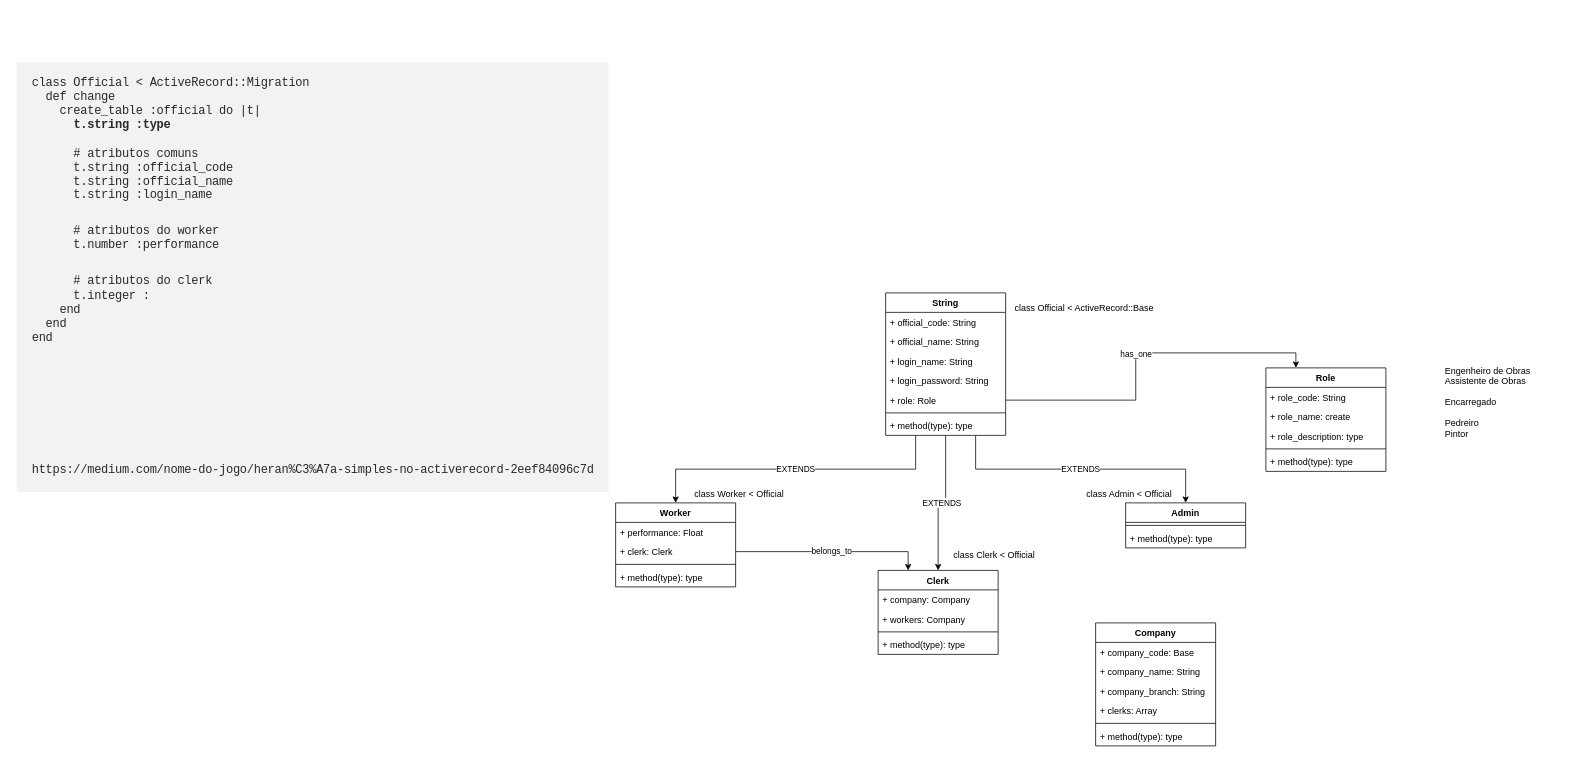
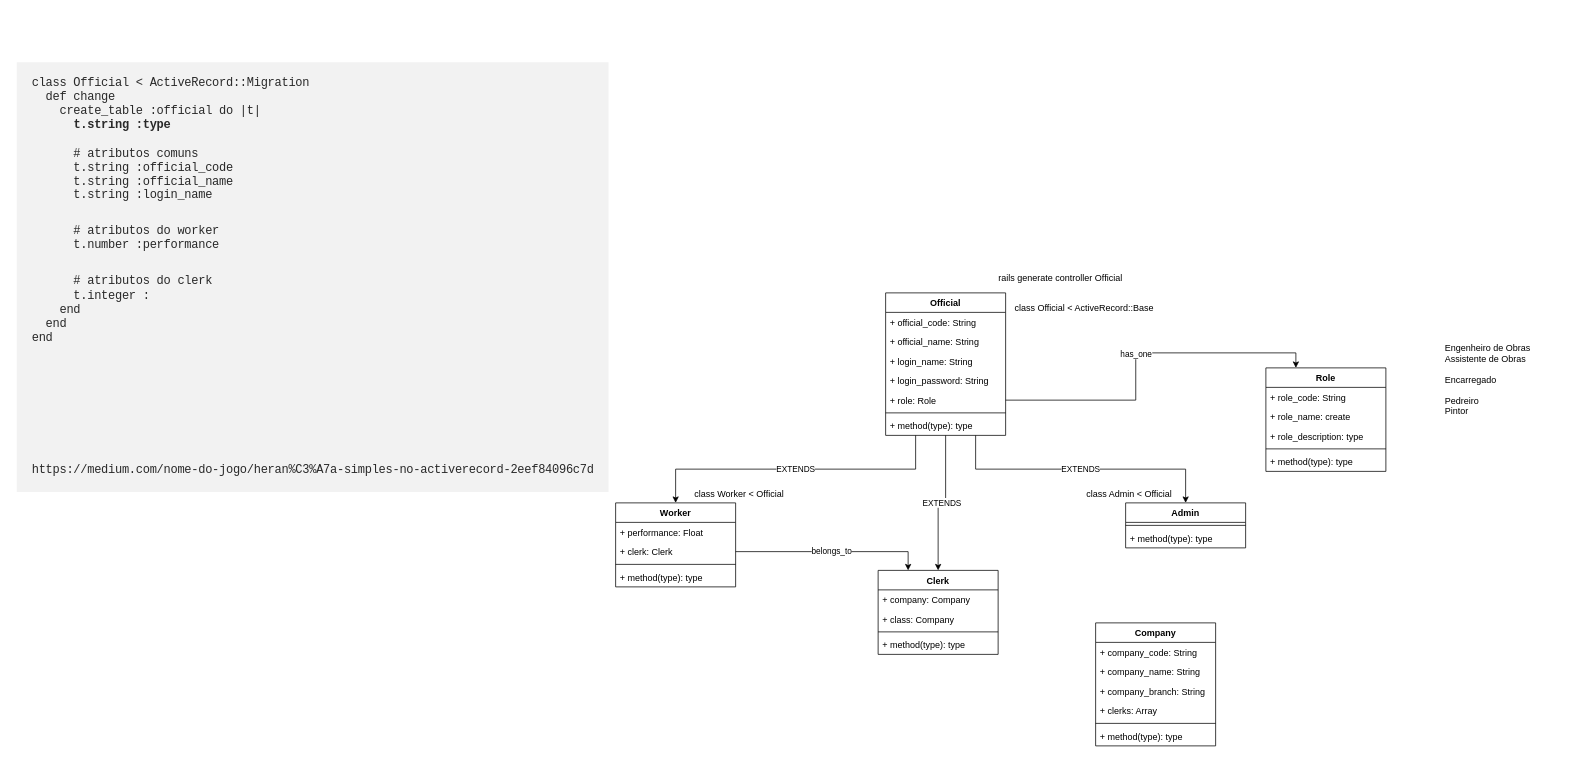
node "rails generate controller Official": added
node "String": label "String" -> "Official"
node "Engenheiro de Obras Assistente de Obras Encarregado Pedreiro Pintor": moved (1500, 409) -> (1500, 387)
node "class Clerk < Official": removed
node "+ workers: Company": label "+ workers: Company" -> "+ class: Company"
node "+ company_code: Base": label "+ company_code: Base" -> "+ company_code: String"
